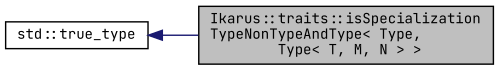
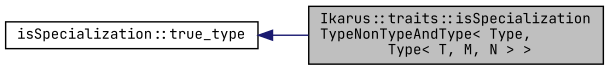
node "std::true_type": label "std::true_type" -> "isSpecialization::true_type"
